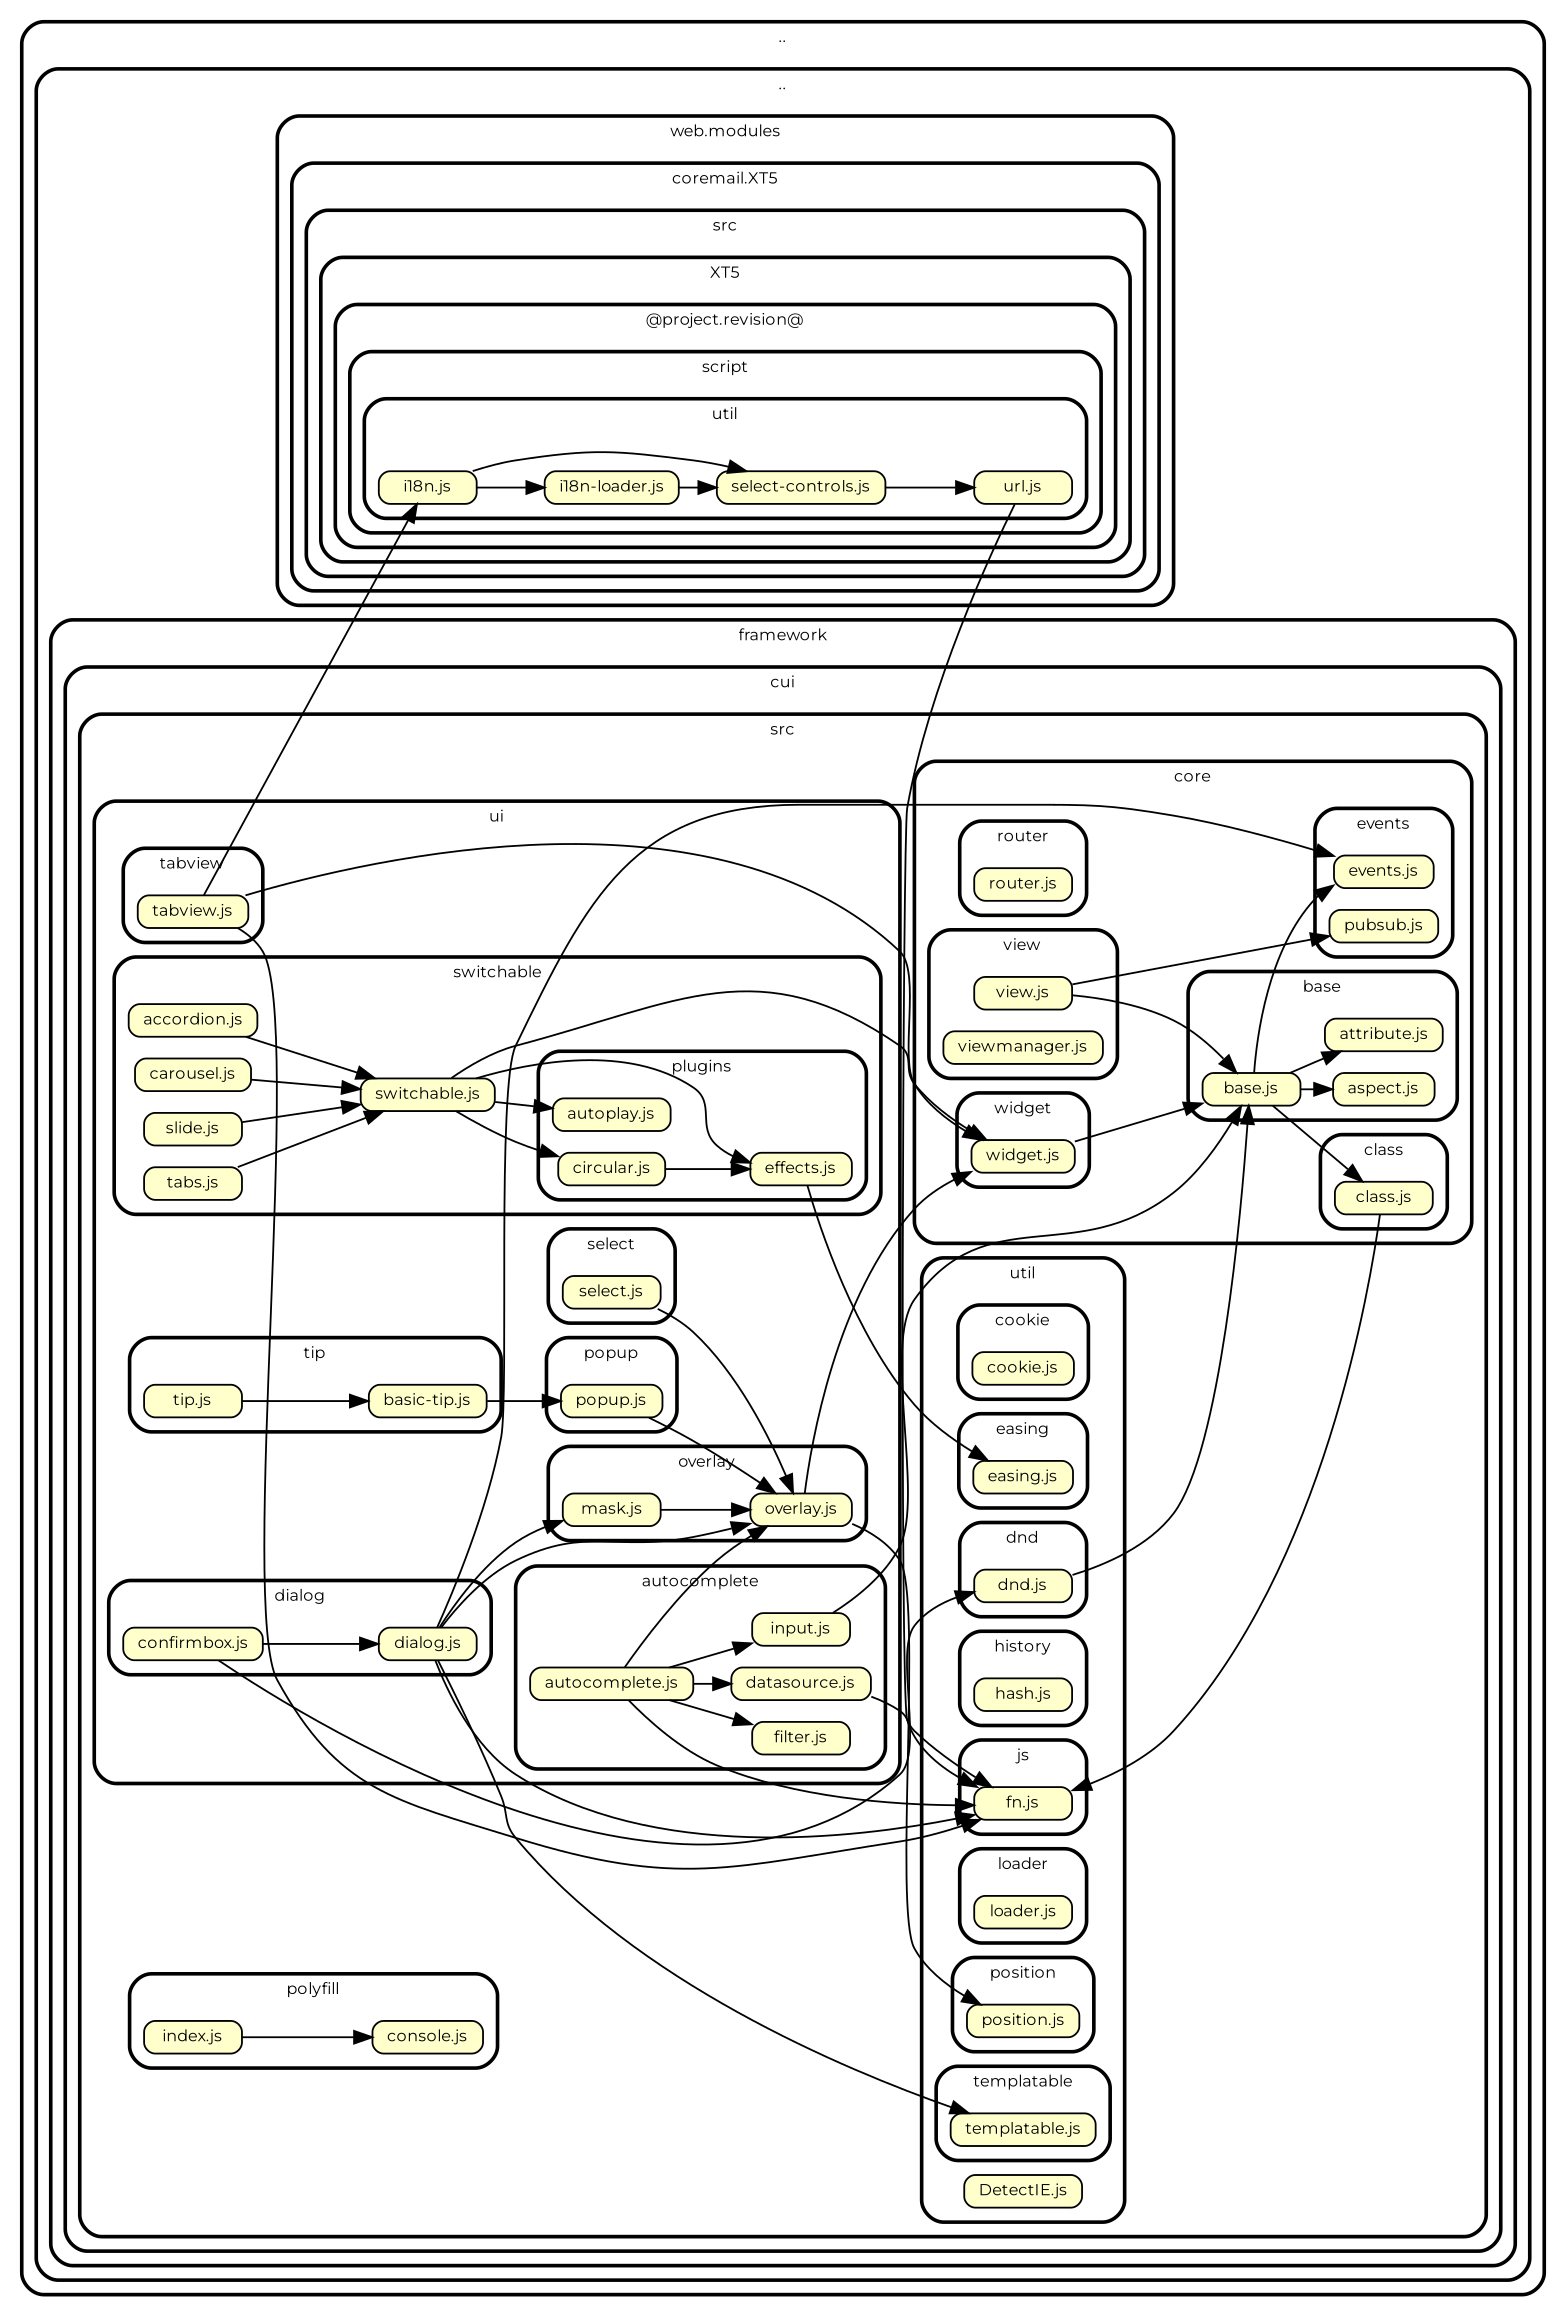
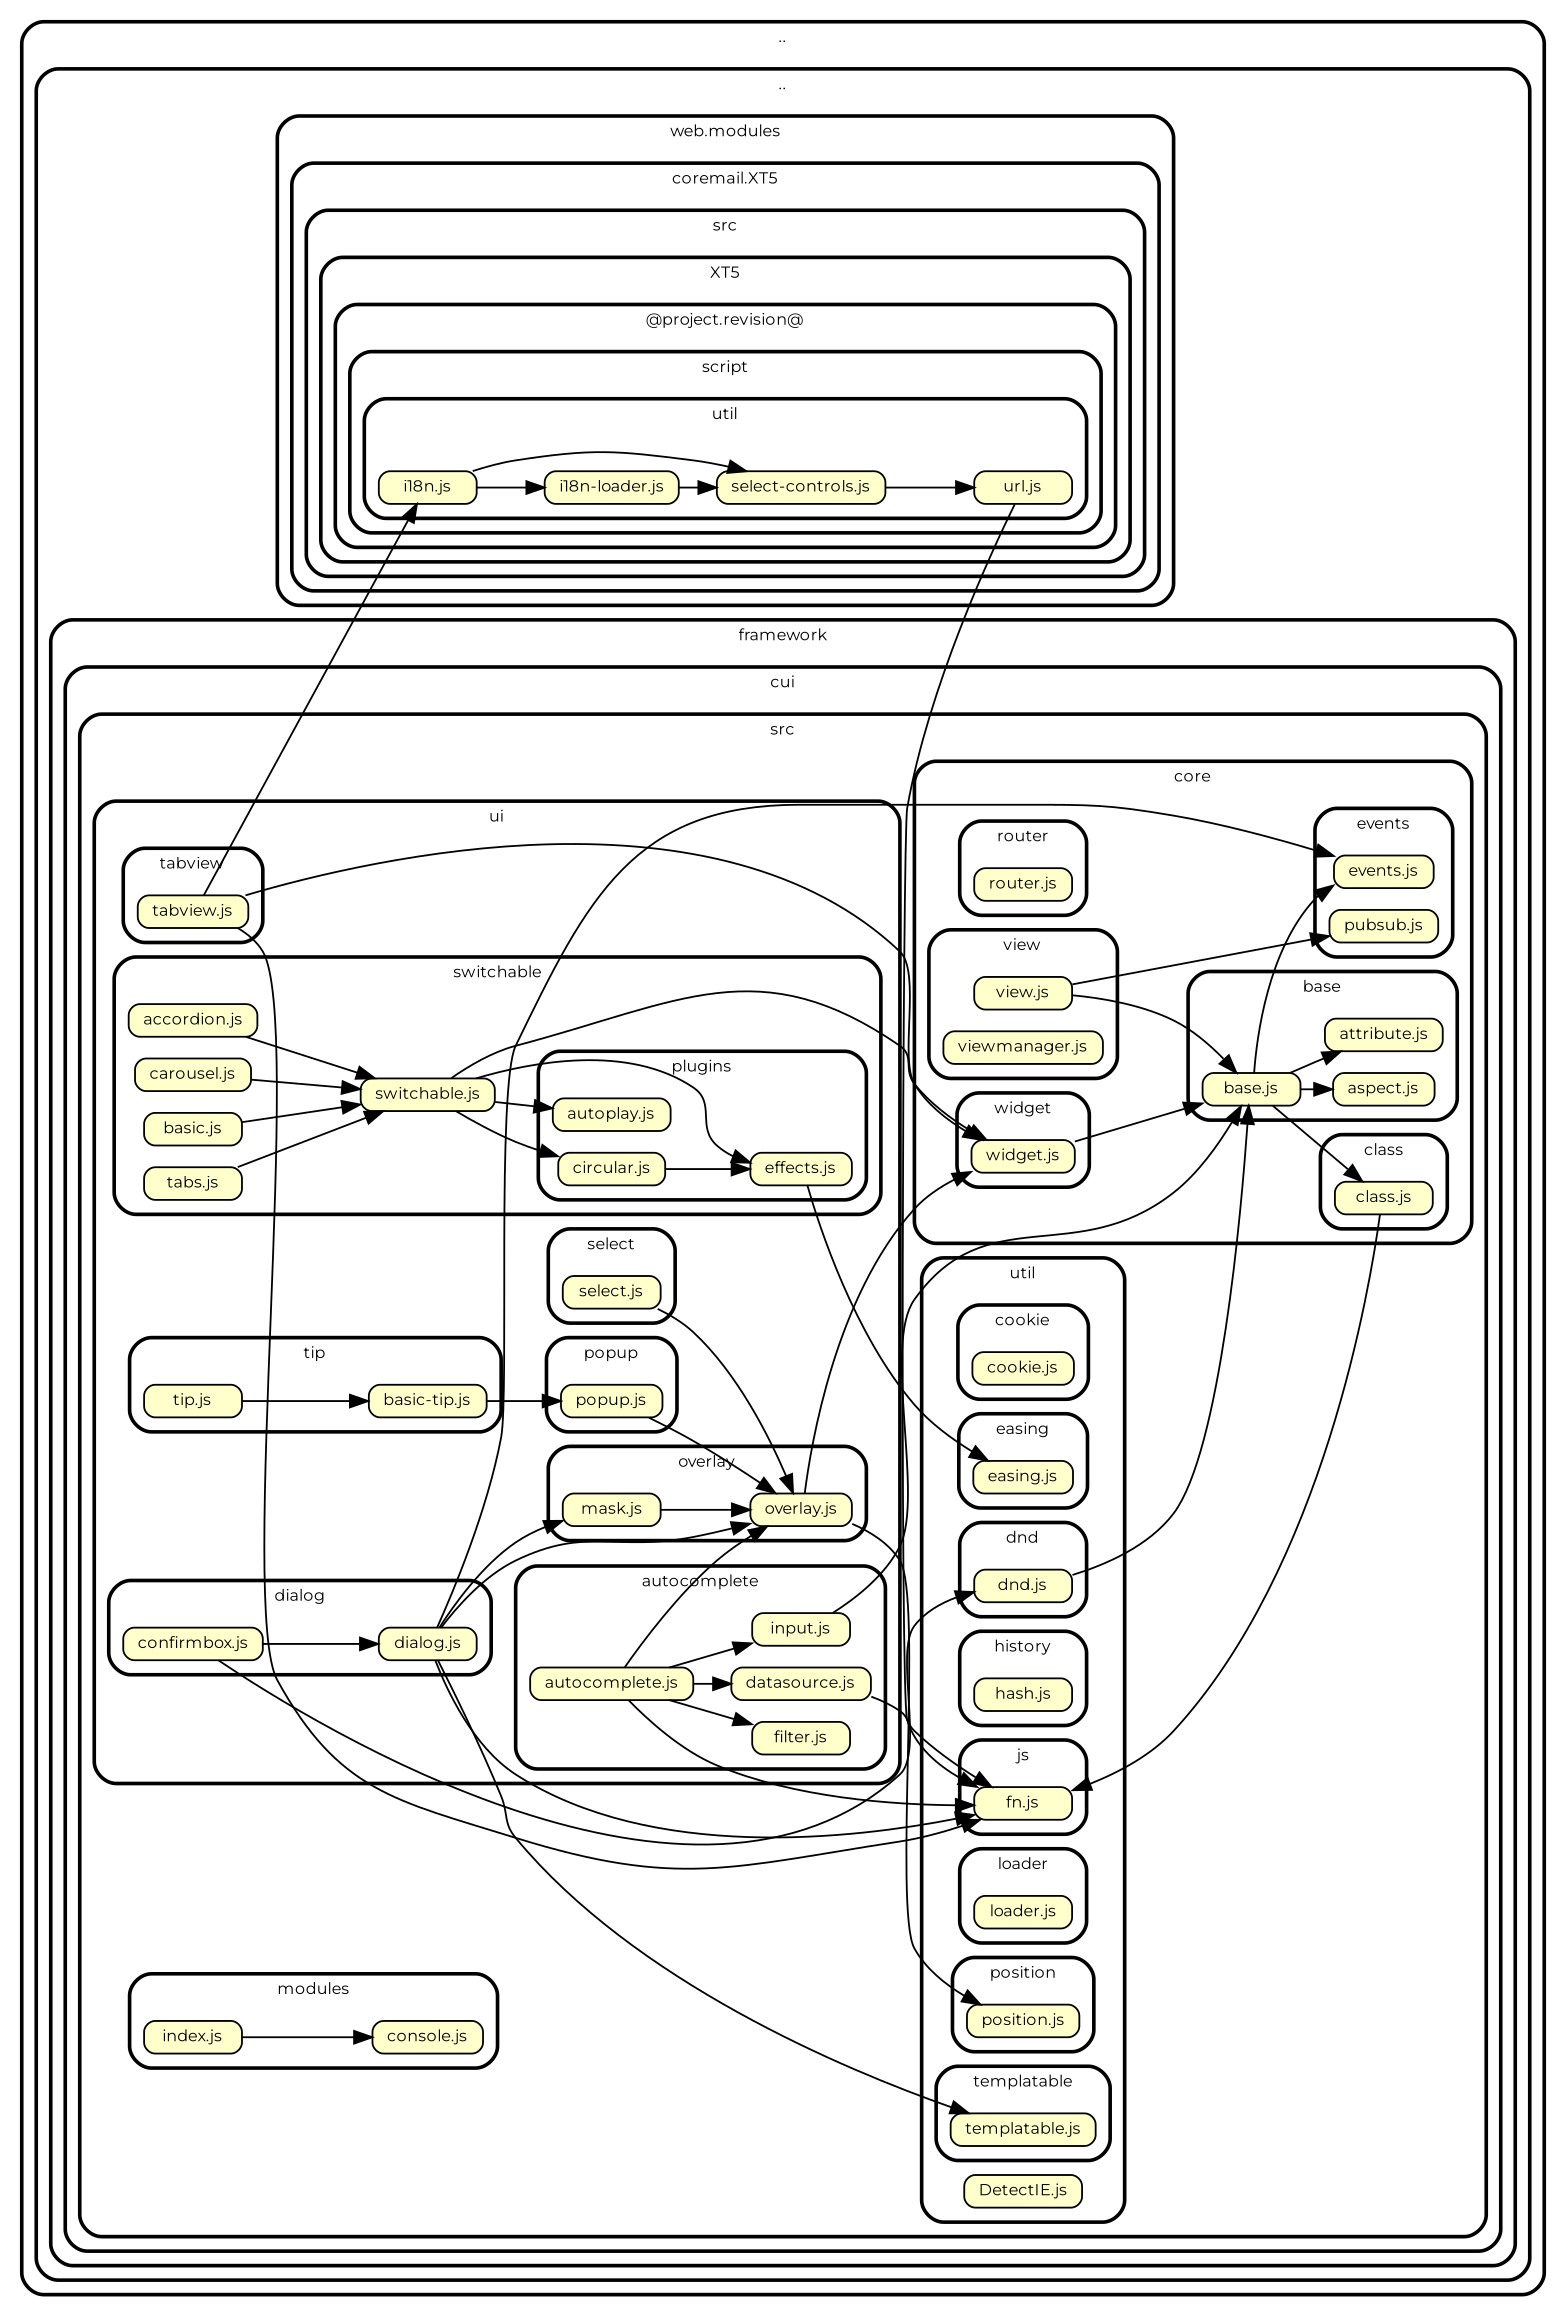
node "slide.js": label "slide.js" -> "basic.js"
cluster "polyfill": label "polyfill" -> "modules"
